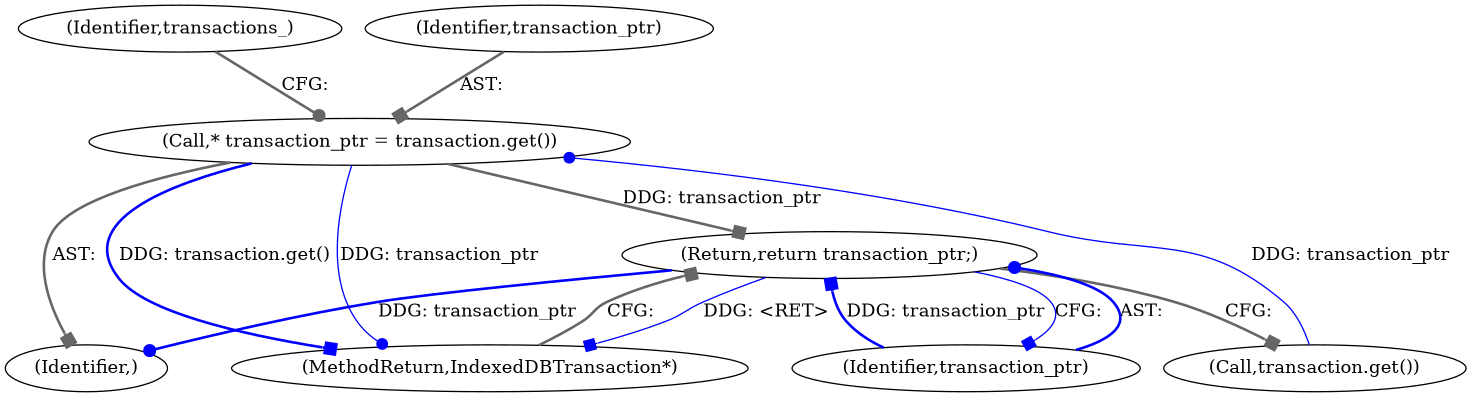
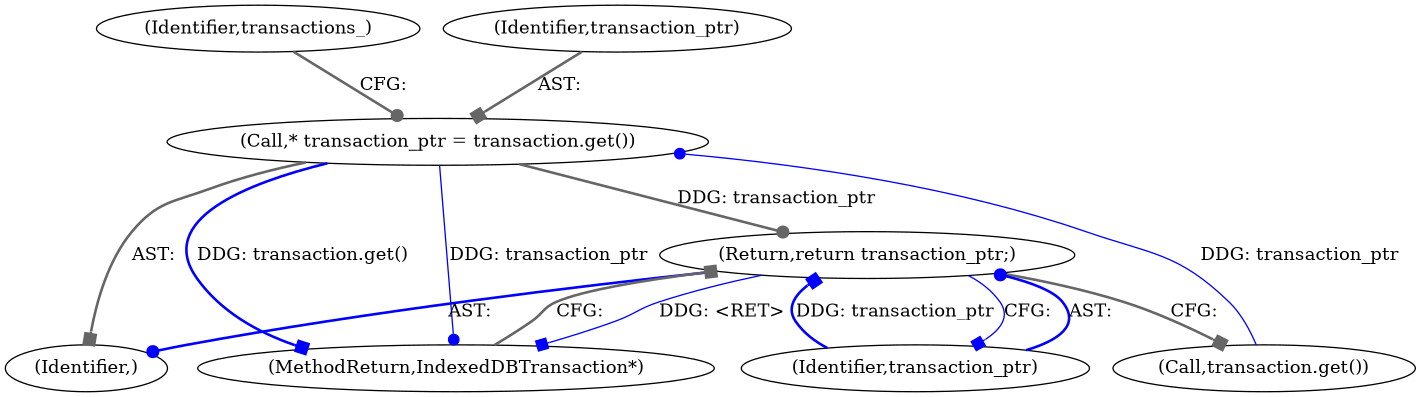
edge "(Call,* transaction_ptr = transaction.get())" -> "(Return,return transaction_ptr;)": arrowhead box -> dot
edge "(Return,return transaction_ptr;)" -> "(Identifier,)": label "DDG: transaction_ptr" -> "AST: "
